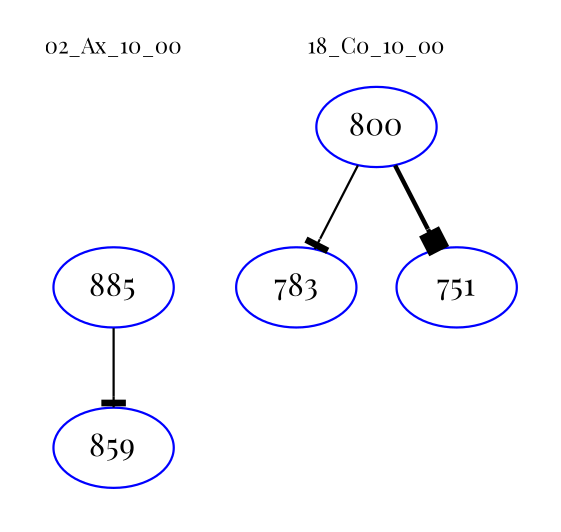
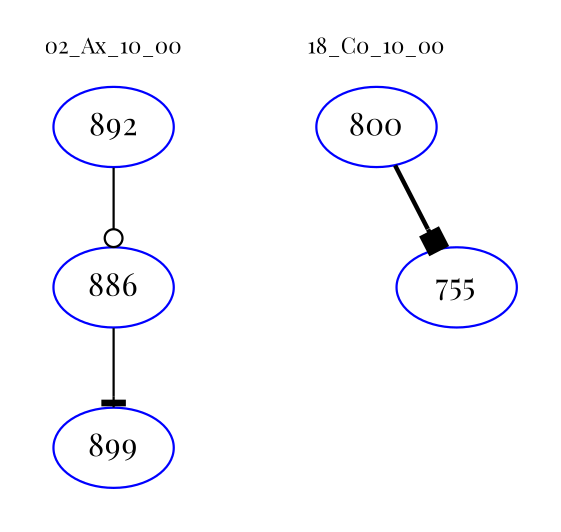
node "892": added
node "885": label "885" -> "886"
node "783": removed
node "751": label "751" -> "755"
node "859": label "859" -> "899"
